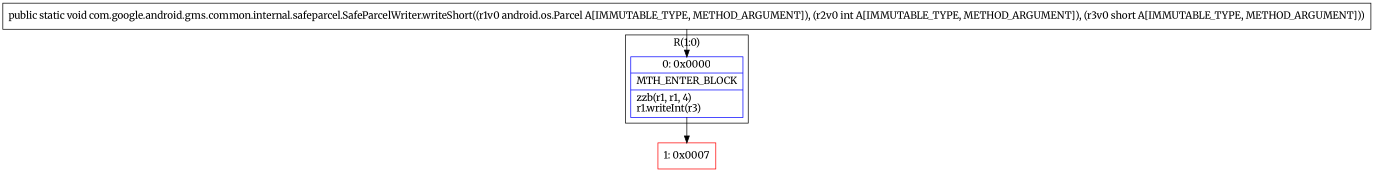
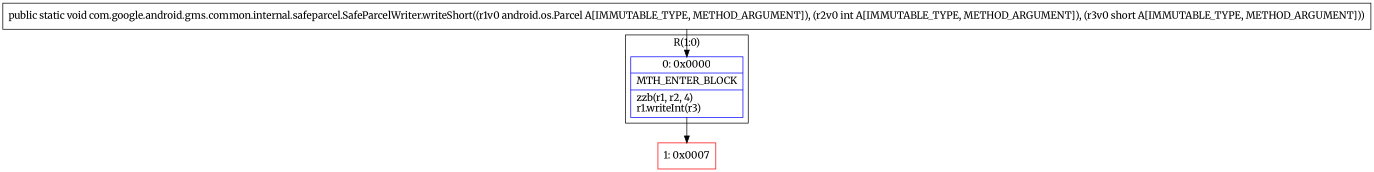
node "0: 0x0000": text "zzb(r1, r1, 4)" -> "zzb(r1, r2, 4)"
